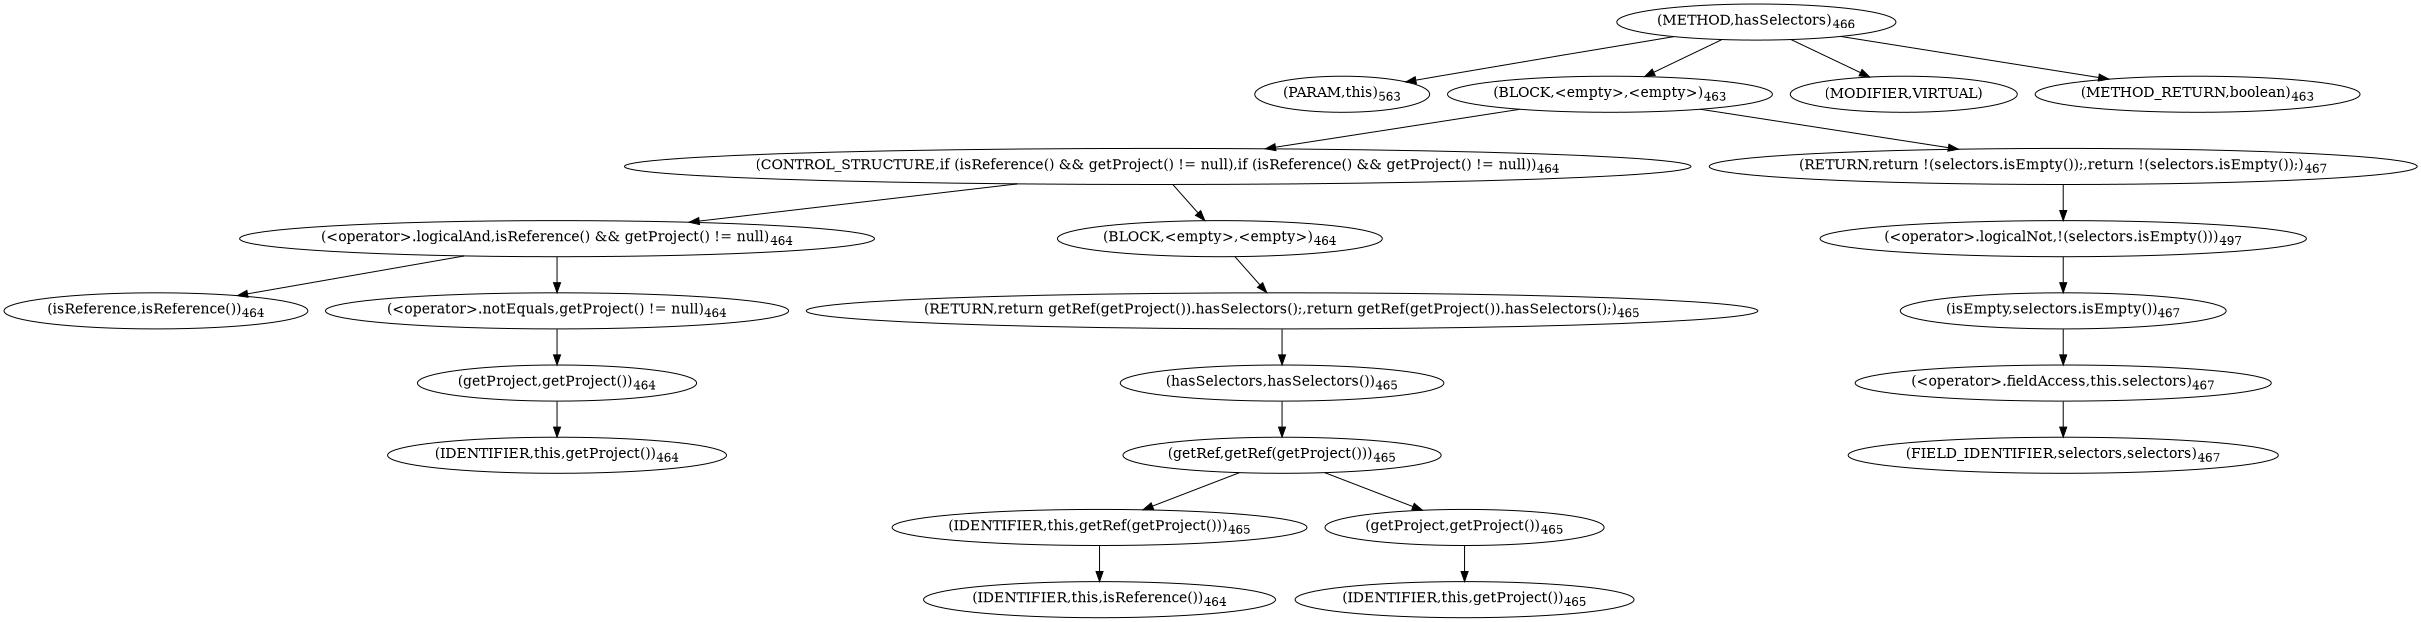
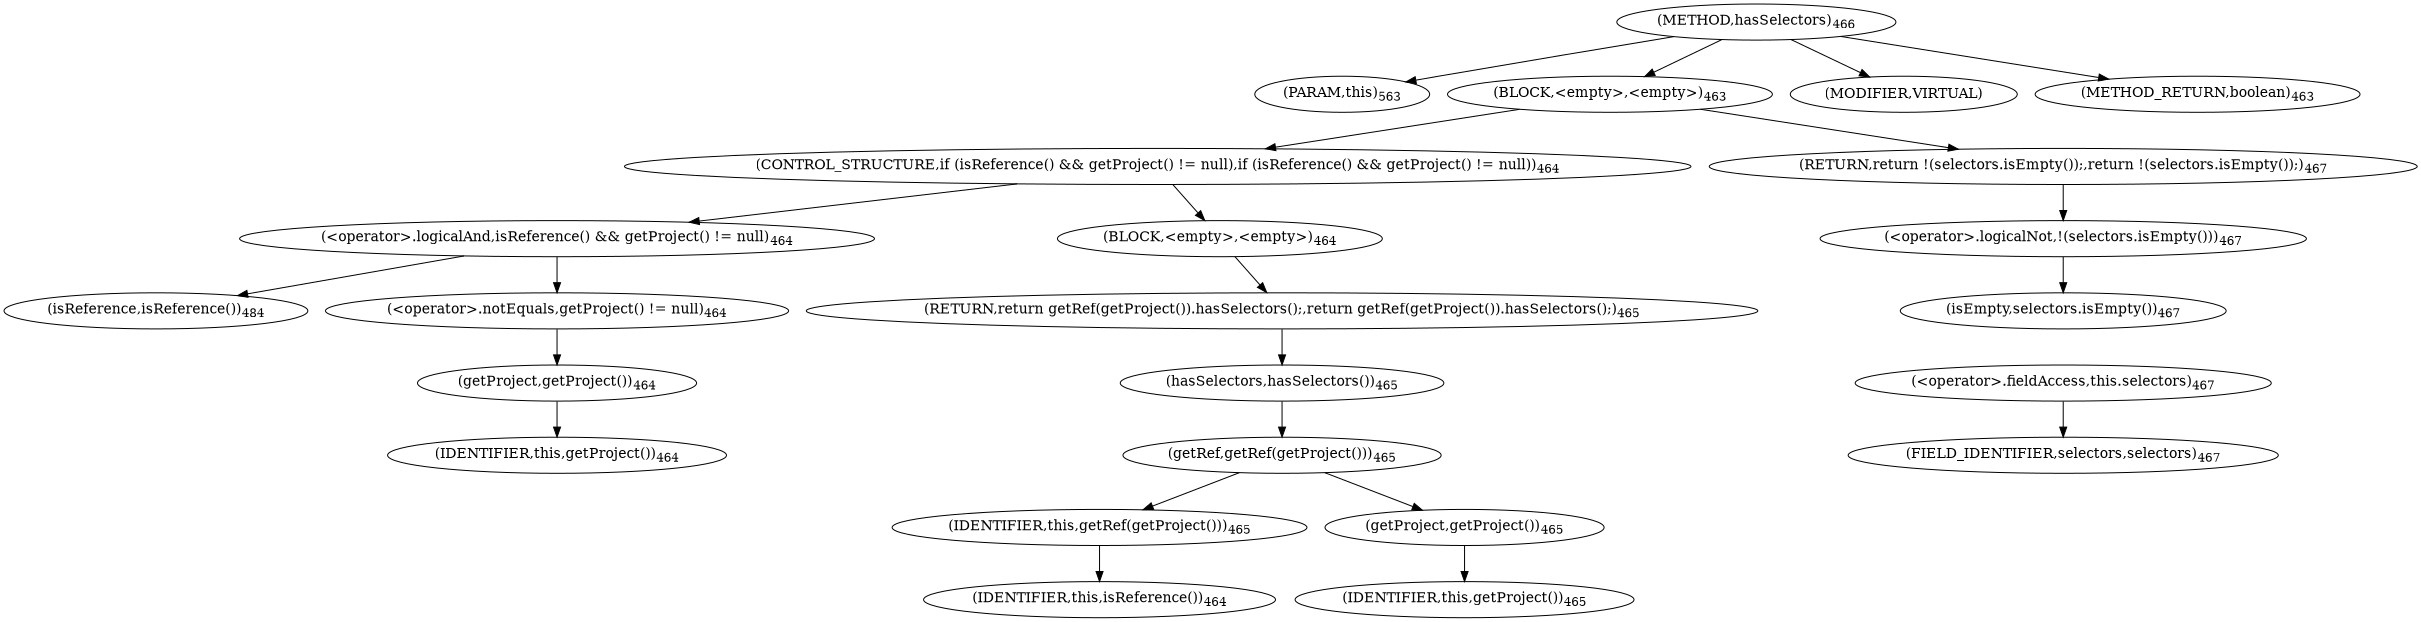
node "(<operator>.logicalNot,!(selectors.isEmpty()))": text "497" -> "467"
node "(isReference,isReference())": text "464" -> "484"
edge "(isEmpty,selectors.isEmpty())" -> "(<operator>.fieldAccess,this.selectors)": removed
